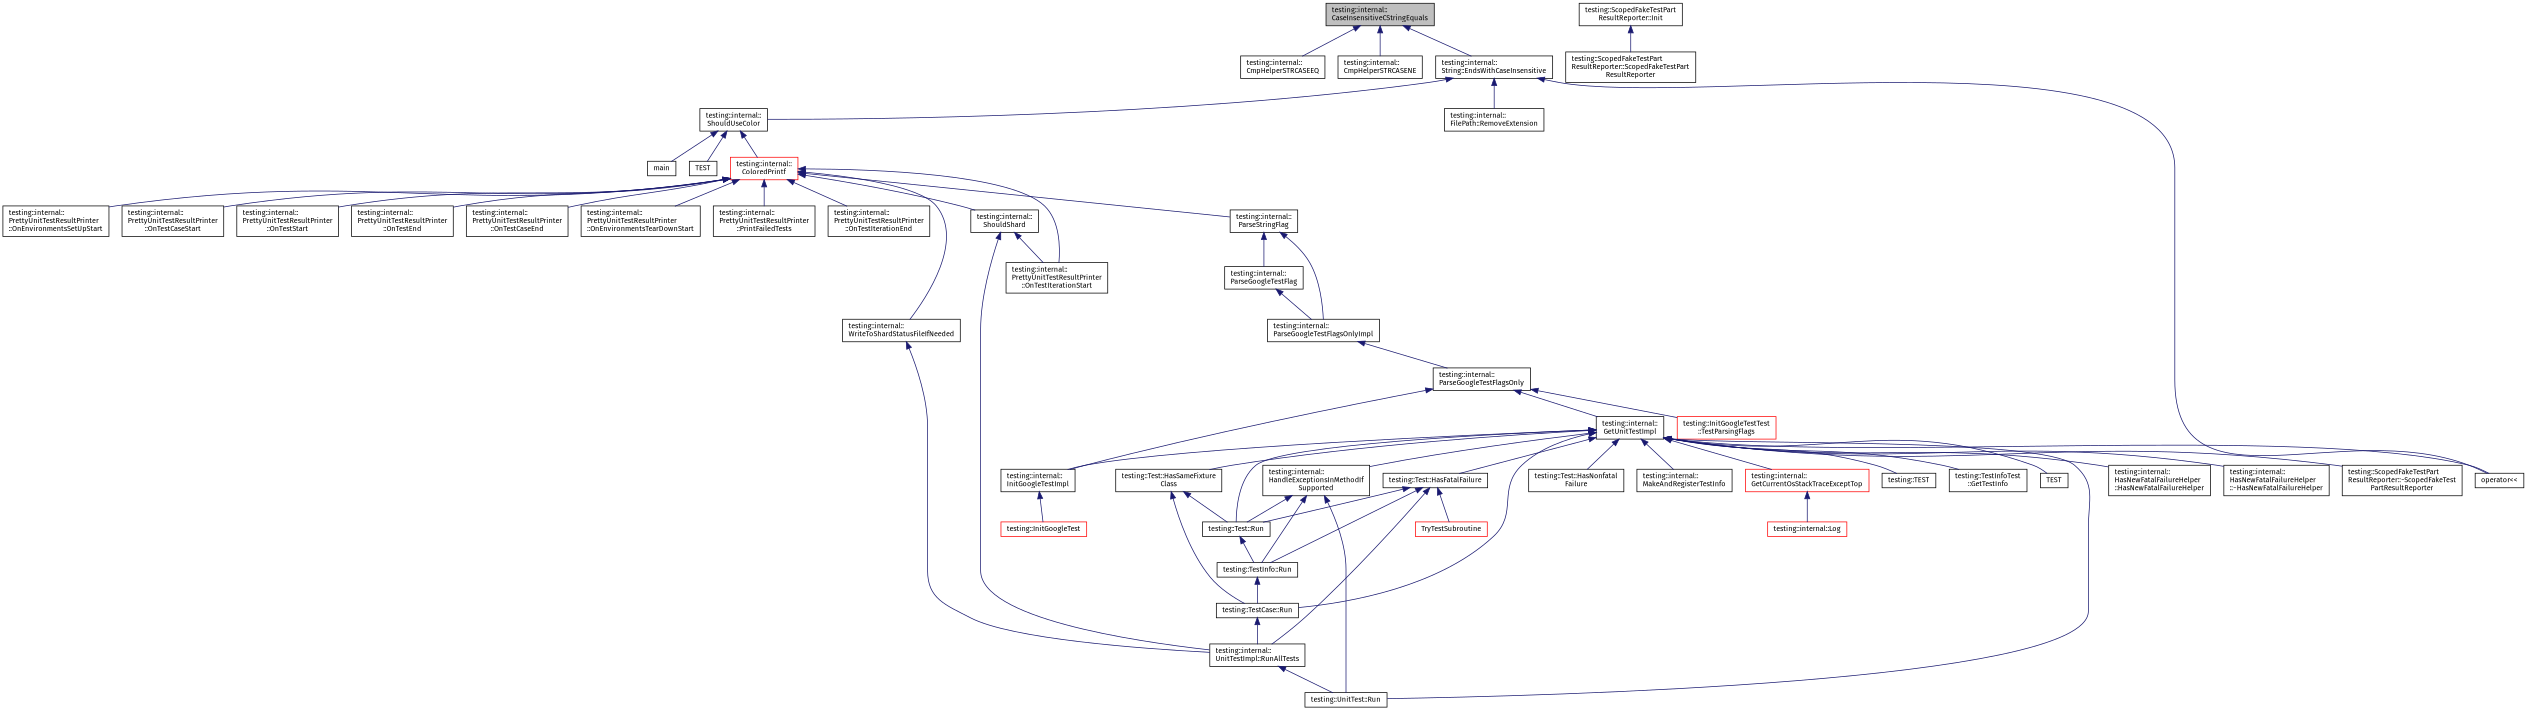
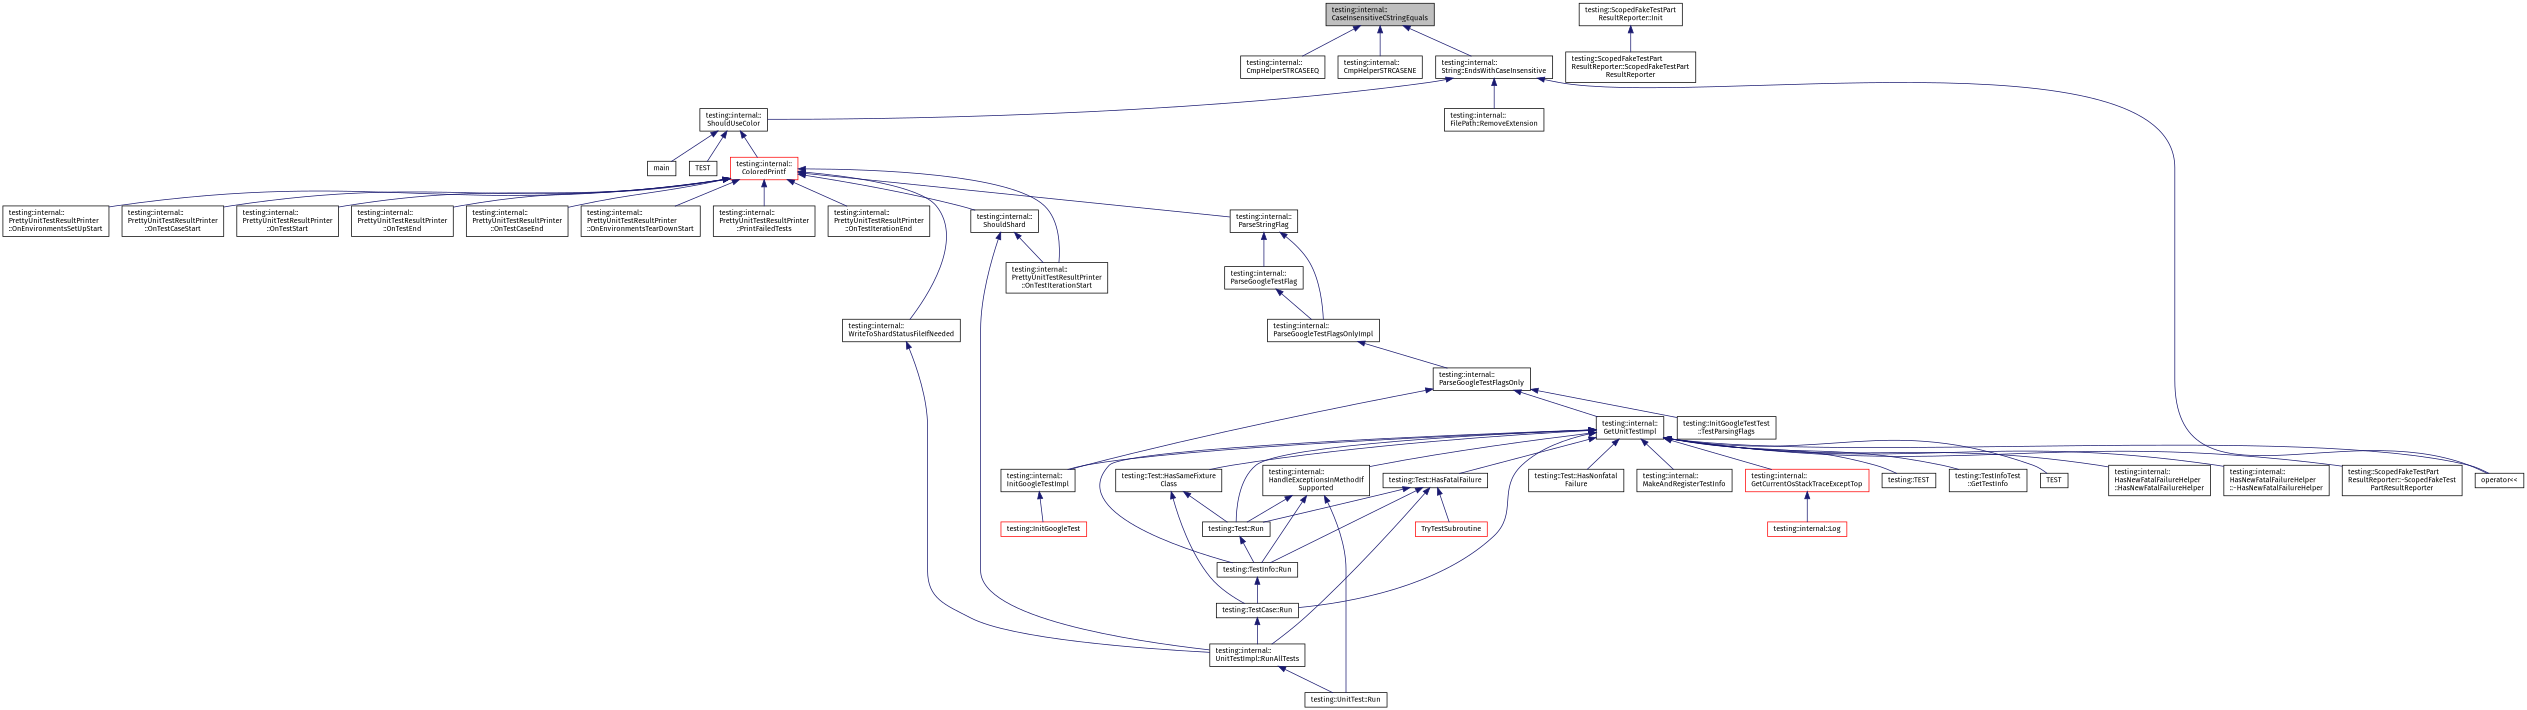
node "testing::InitGoogleTestTest ::TestParsingFlags": color red -> black
edge "testing::UnitTest::Run" -> "testing::internal:: GetUnitTestImpl": now "testing::TestInfo::Run" -> "testing::internal:: GetUnitTestImpl"
